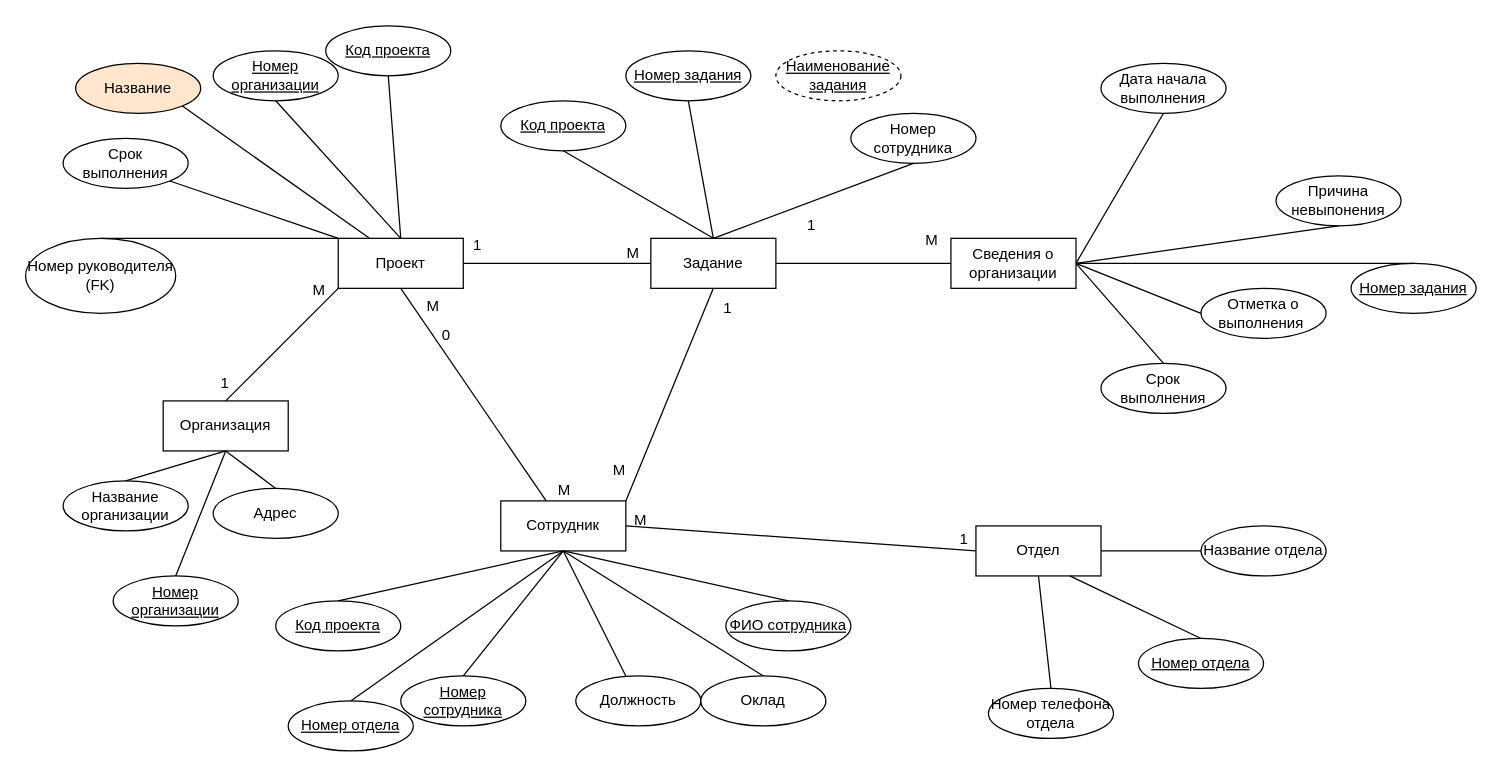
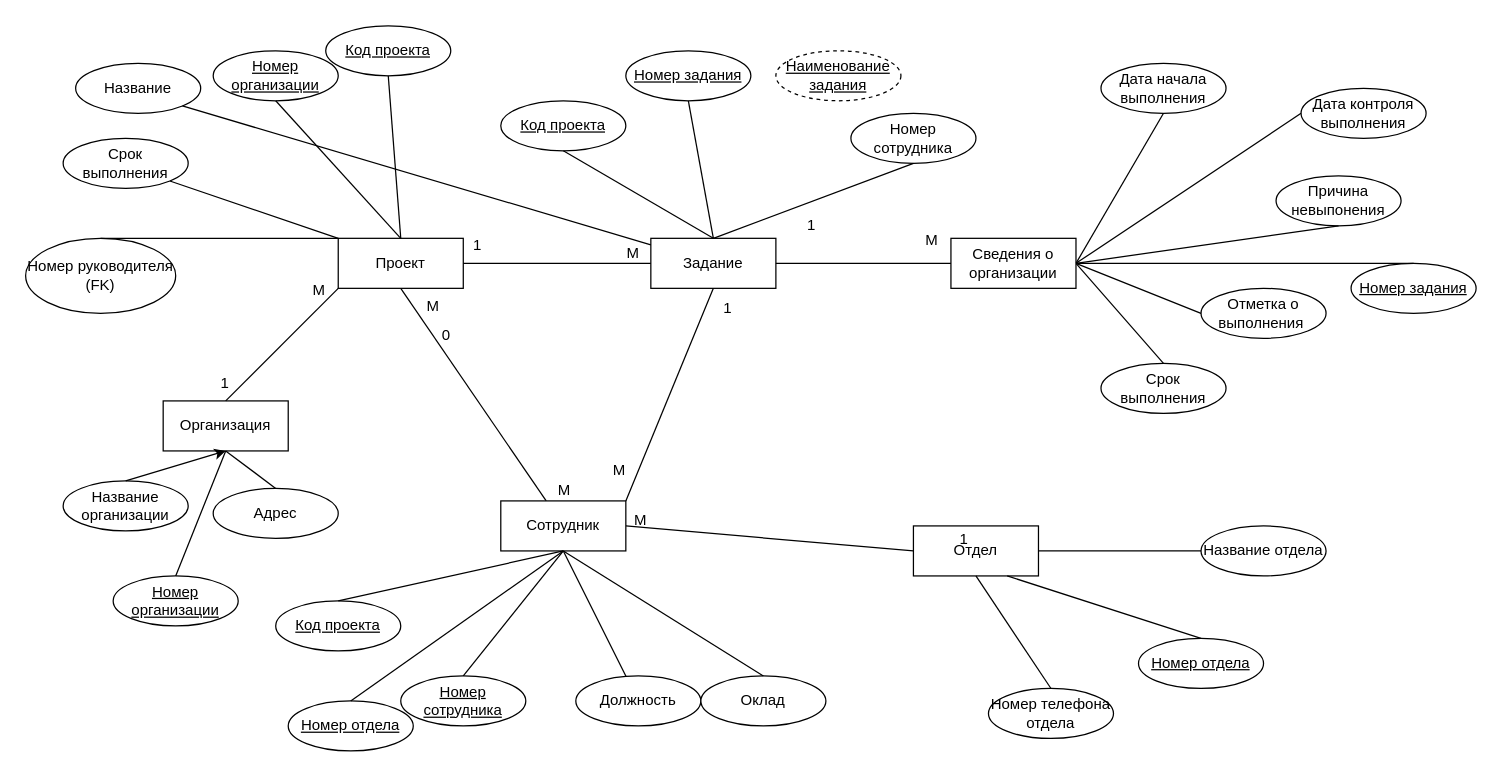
node "Название": fillcolor #ffe6cc -> #ffffff
node "Дата контроля выполнения": added
edge "Название" -- "Проект": now "Название" -- "Задание"
edge "Дата контроля выполнения" -- "Сведения о организации": added
edge "Организация" -- "Название организации": arrowhead none -> classic
node "Отдел": moved (1038, 551) -> (976, 551)
edge "Сотрудник" -- "ФИО сотрудника": removed
node "ФИО сотрудника": removed
